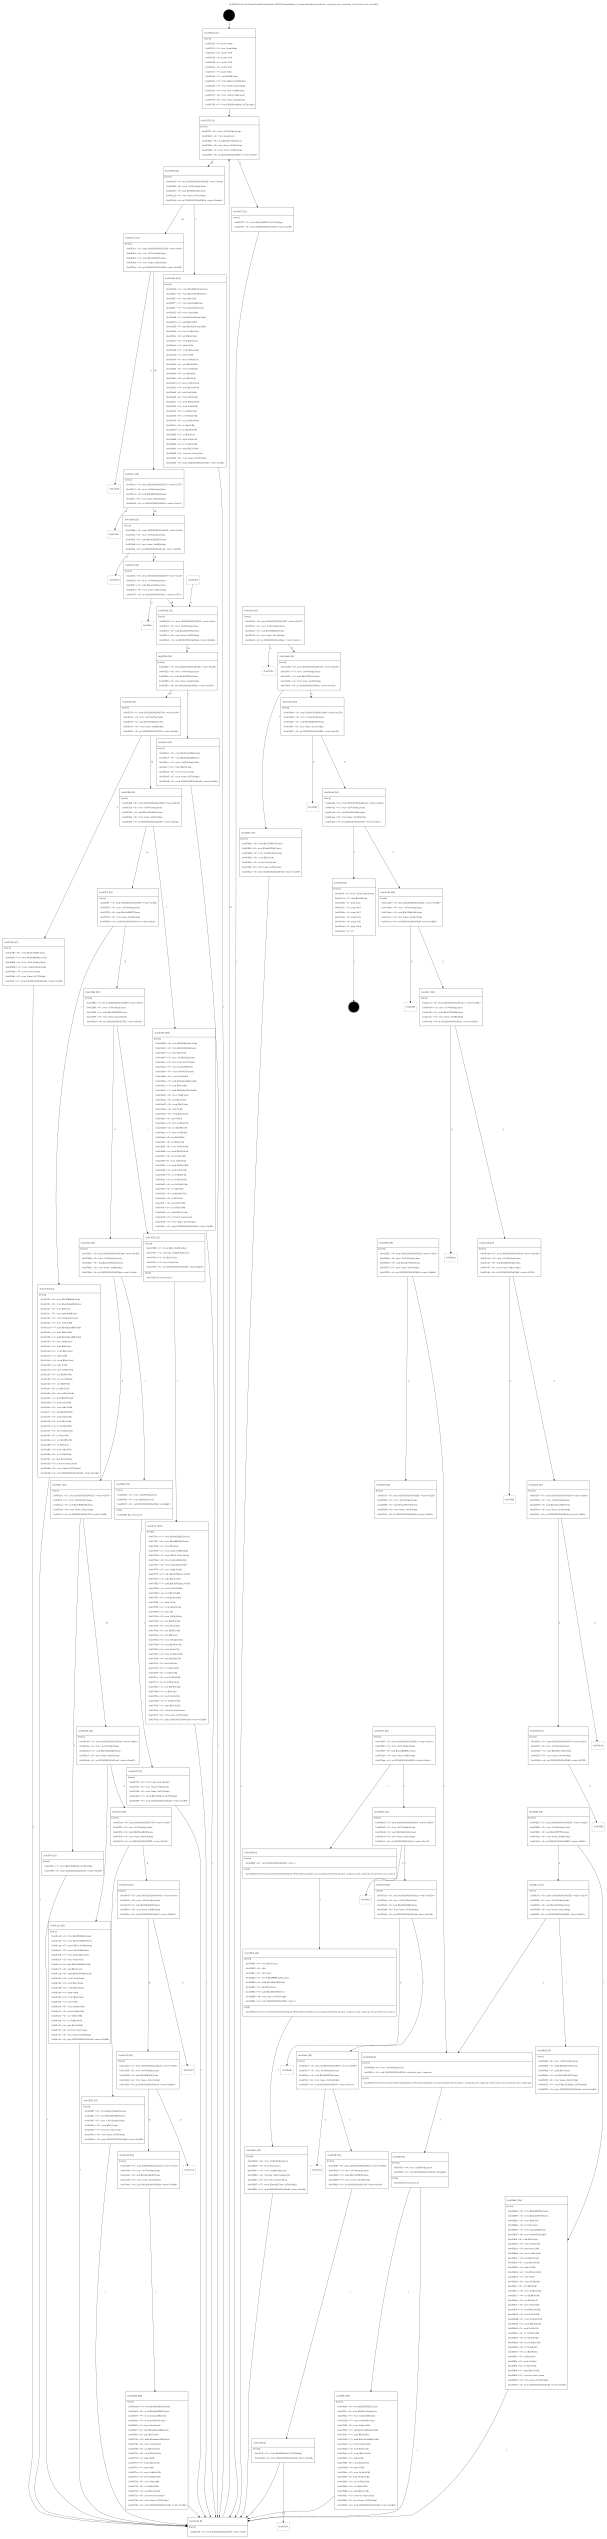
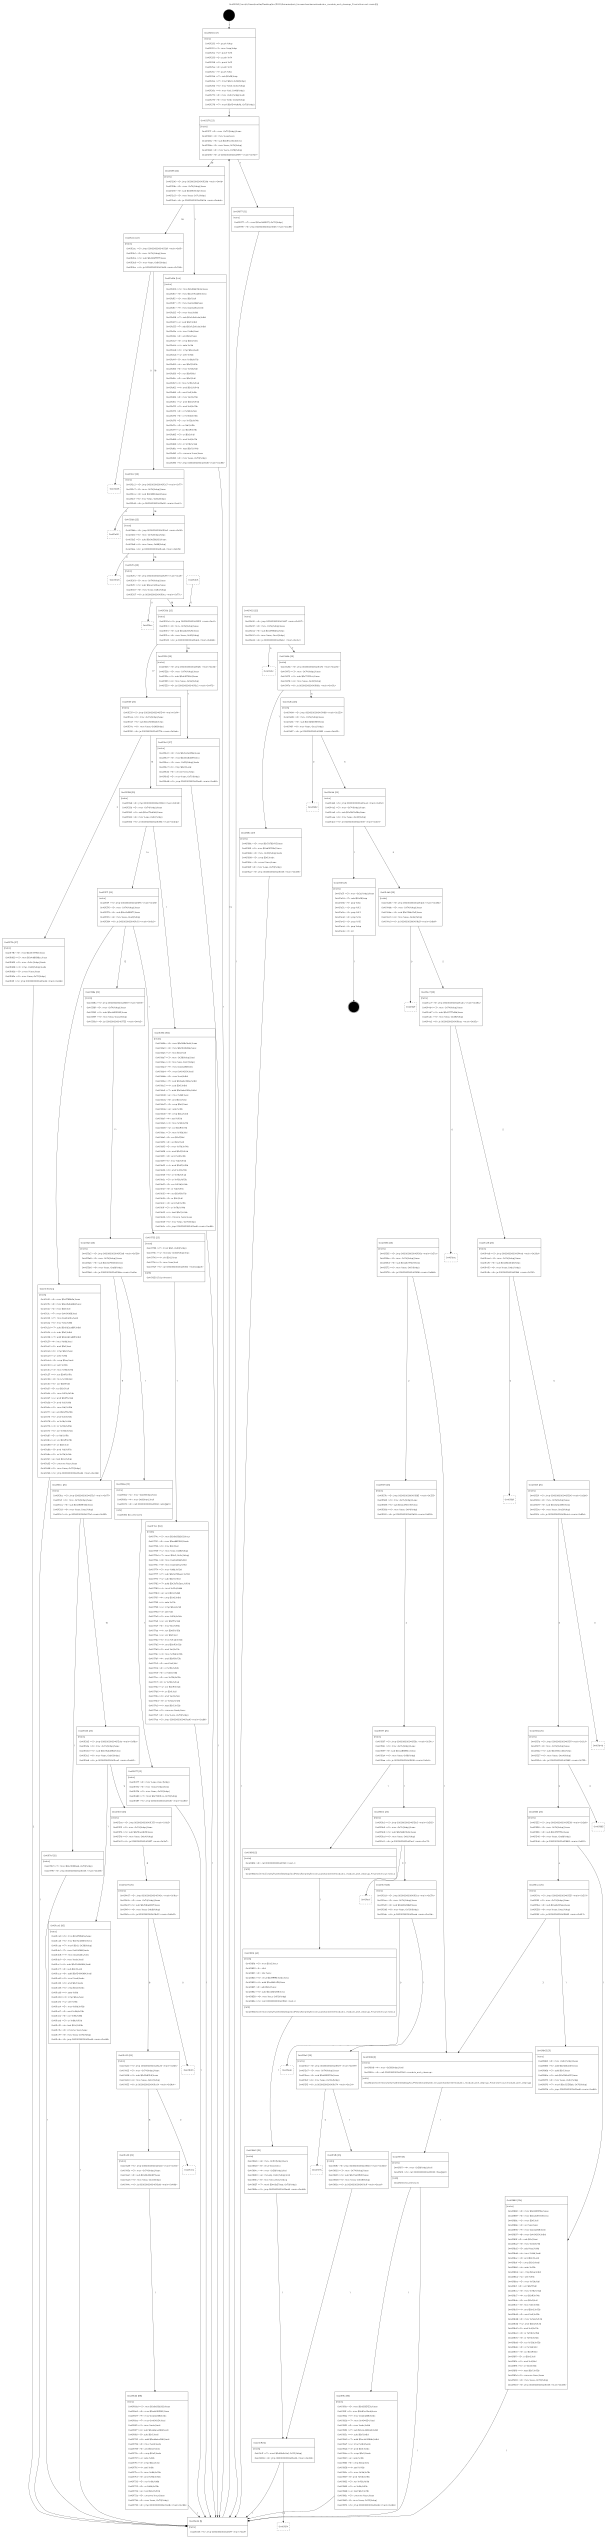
edge "0x401326 [25]" -> "0x40133f [25]": now "0x40130d [25]" -> "0x40133f [25]"
edge "0x40138a [25]" -> "0x401735 [23]": now "0x401371 [25]" -> "0x401735 [23]"
edge "0x40157e [25]" -> "0x401597 [25]": added, label "2"
edge "0x40151a [25]" -> "0x401533 [25]": added, label "5"
node "0x401637 [27]": removed
edge "0x401843 [32]" -> "0x401ed6 [5]": now "0x401843 [32]" -> "0x401cff [12]"
